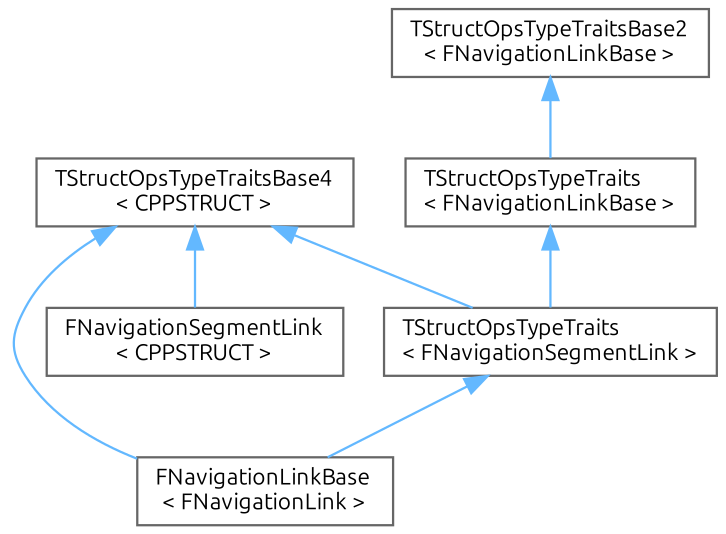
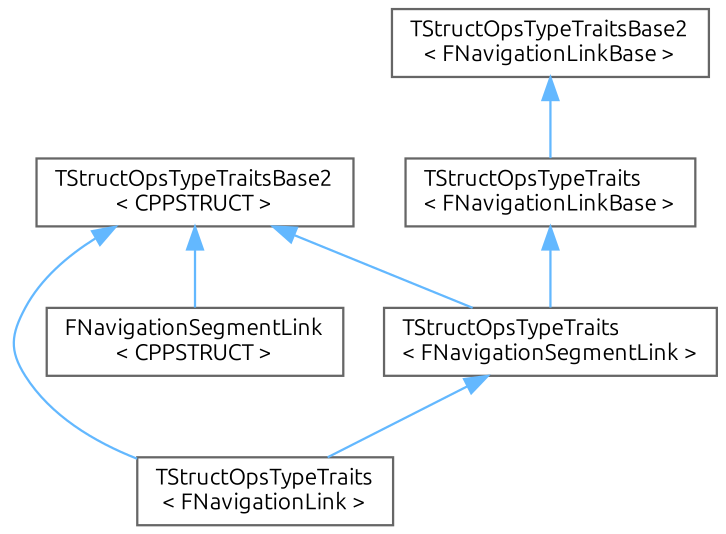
node "TStructOpsTypeTraitsBase4 < CPPSTRUCT >": label "TStructOpsTypeTraitsBase4 < CPPSTRUCT >" -> "TStructOpsTypeTraitsBase2 < CPPSTRUCT >"
node "FNavigationLinkBase < FNavigationLink >": label "FNavigationLinkBase < FNavigationLink >" -> "TStructOpsTypeTraits < FNavigationLink >"
